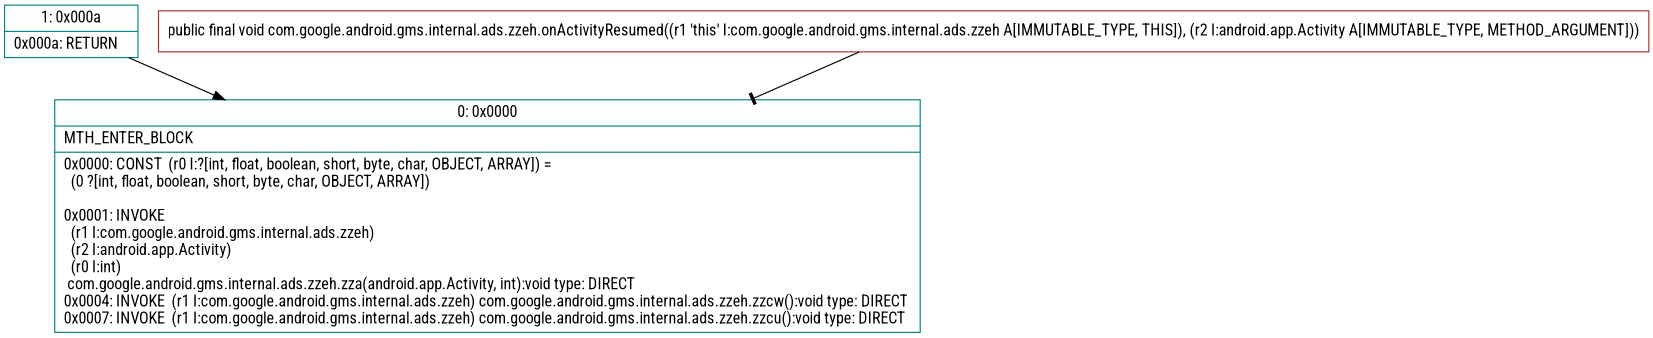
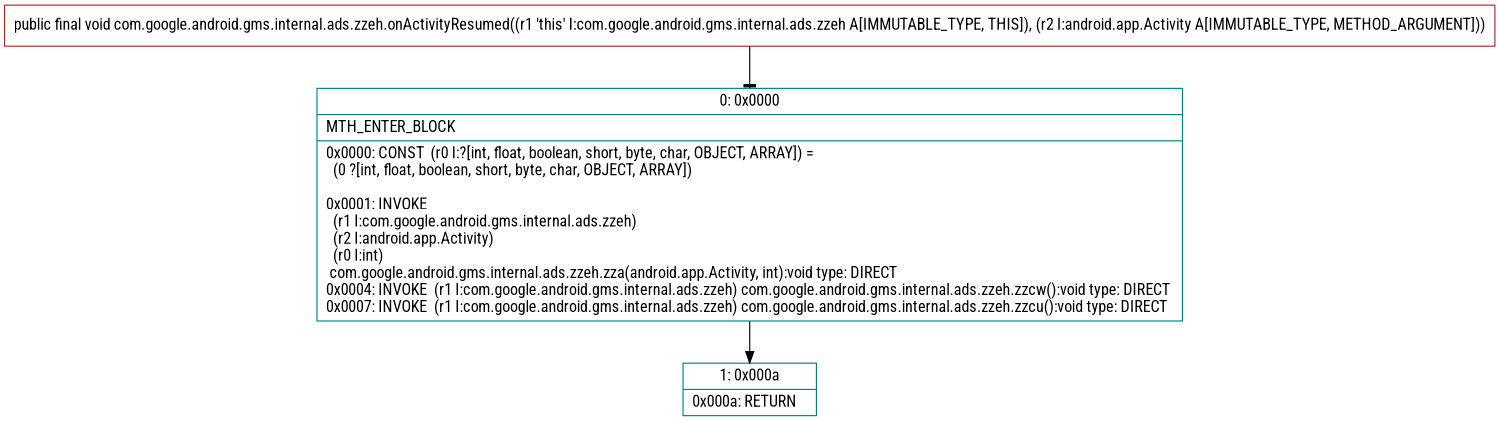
edge "1: 0x000a" -> "0: 0x0000": reversed
